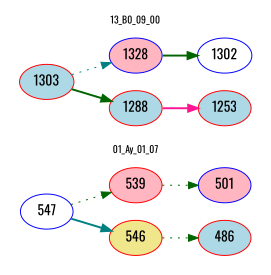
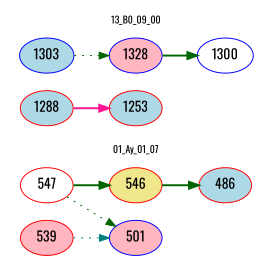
node "1302": label "1302" -> "1300"
edge "1303" -> "1328": color teal -> darkgreen
node "1303": color red -> blue
edge "1303" -> "1288": removed
edge "539" -> "501": color darkgreen -> teal
edge "547" -> "539": now "547" -> "501"
node "547": color blue -> red
edge "547" -> "546": color teal -> darkgreen
edge "546" -> "486": style dotted -> bold
